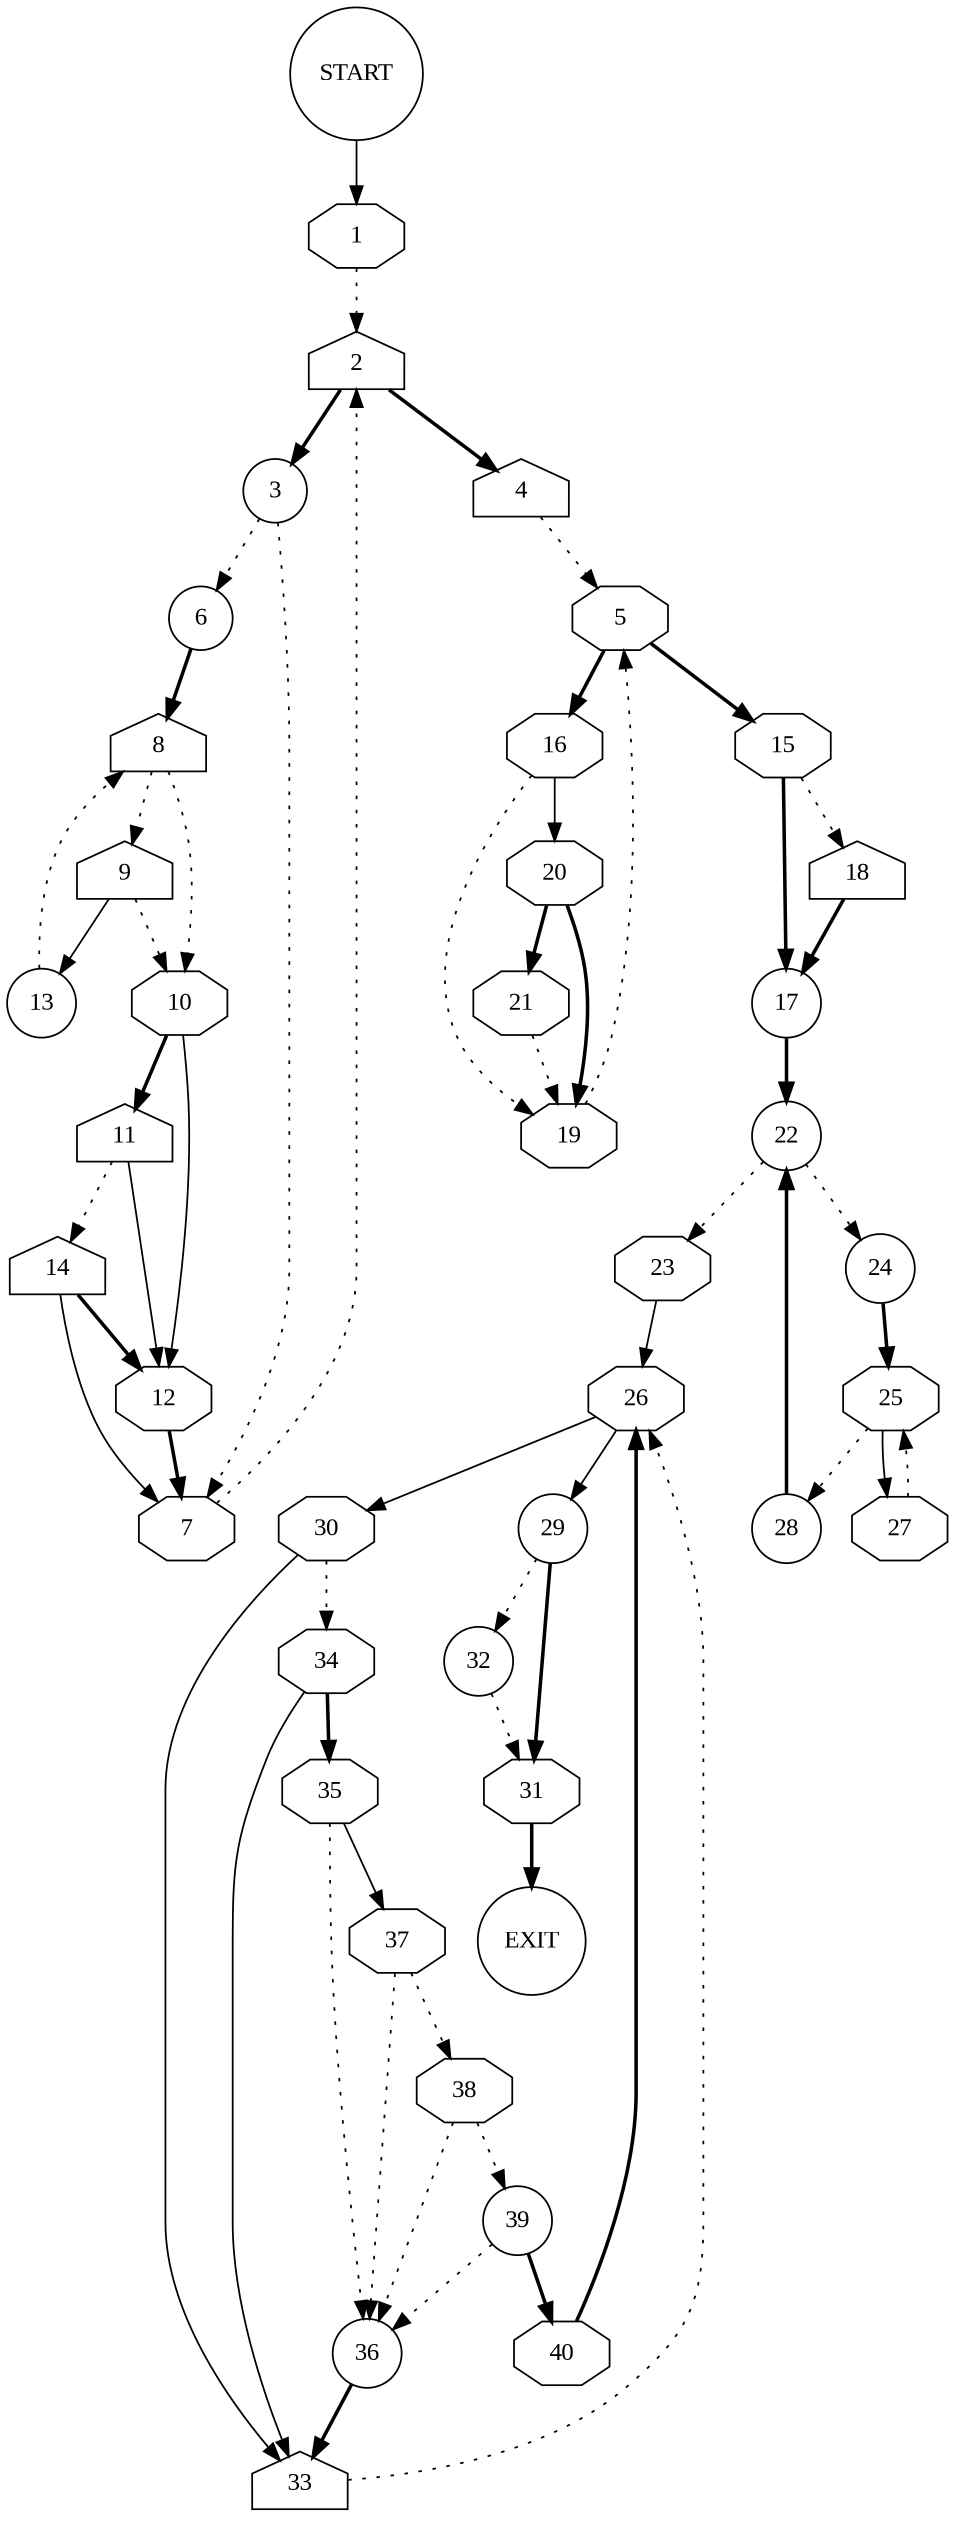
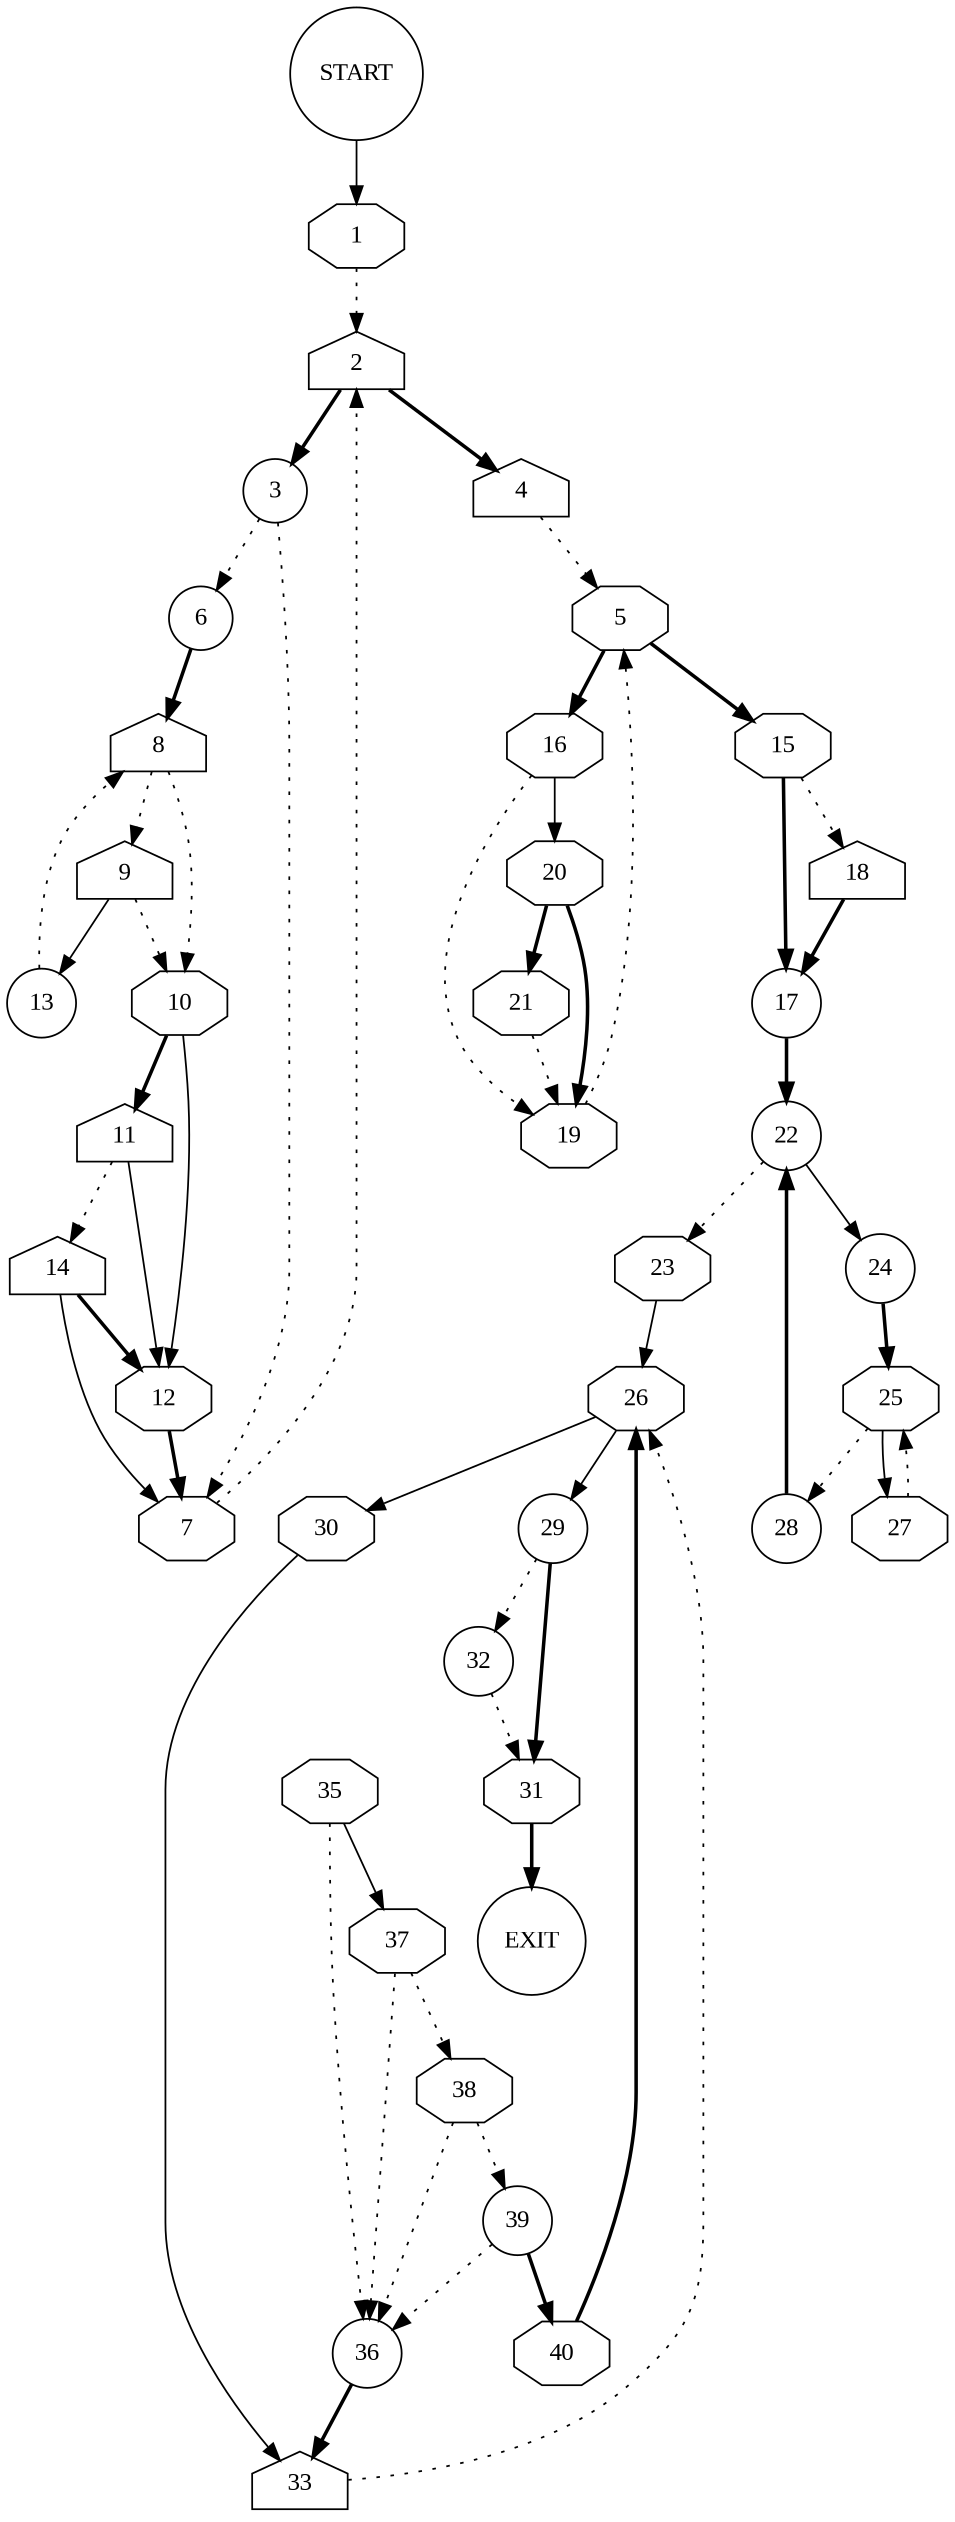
edge "22" -> "24": style dotted -> solid
node "34": removed
